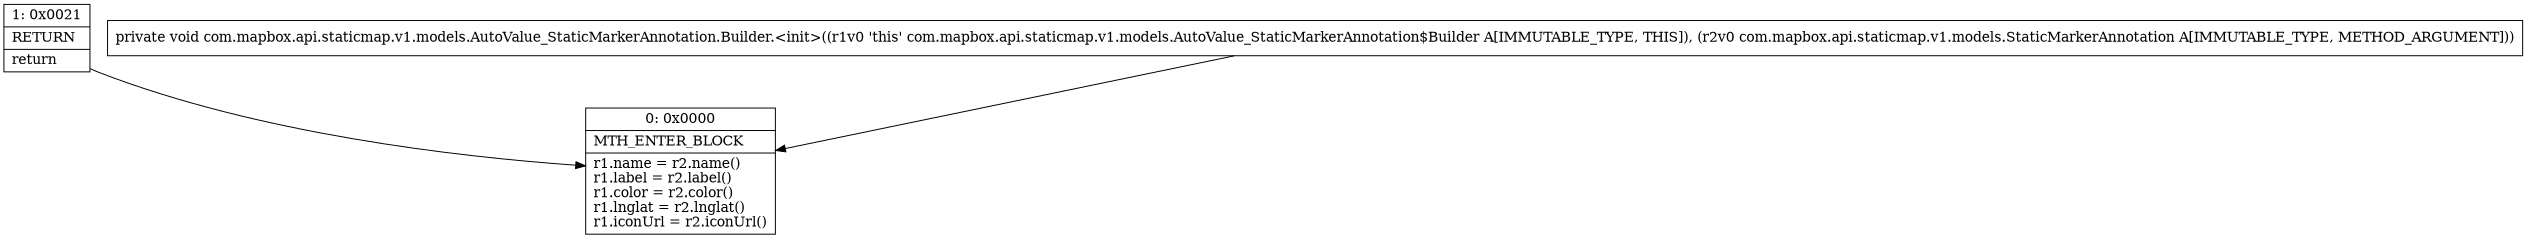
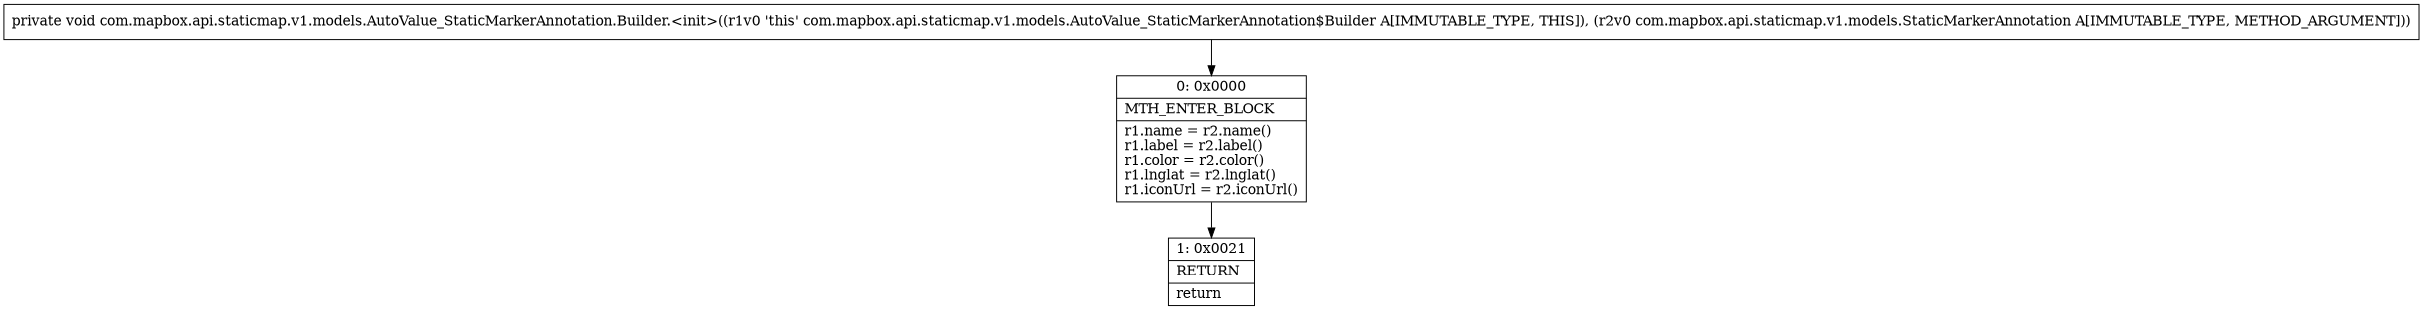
edge "1: 0x0021" -> "0: 0x0000": reversed
